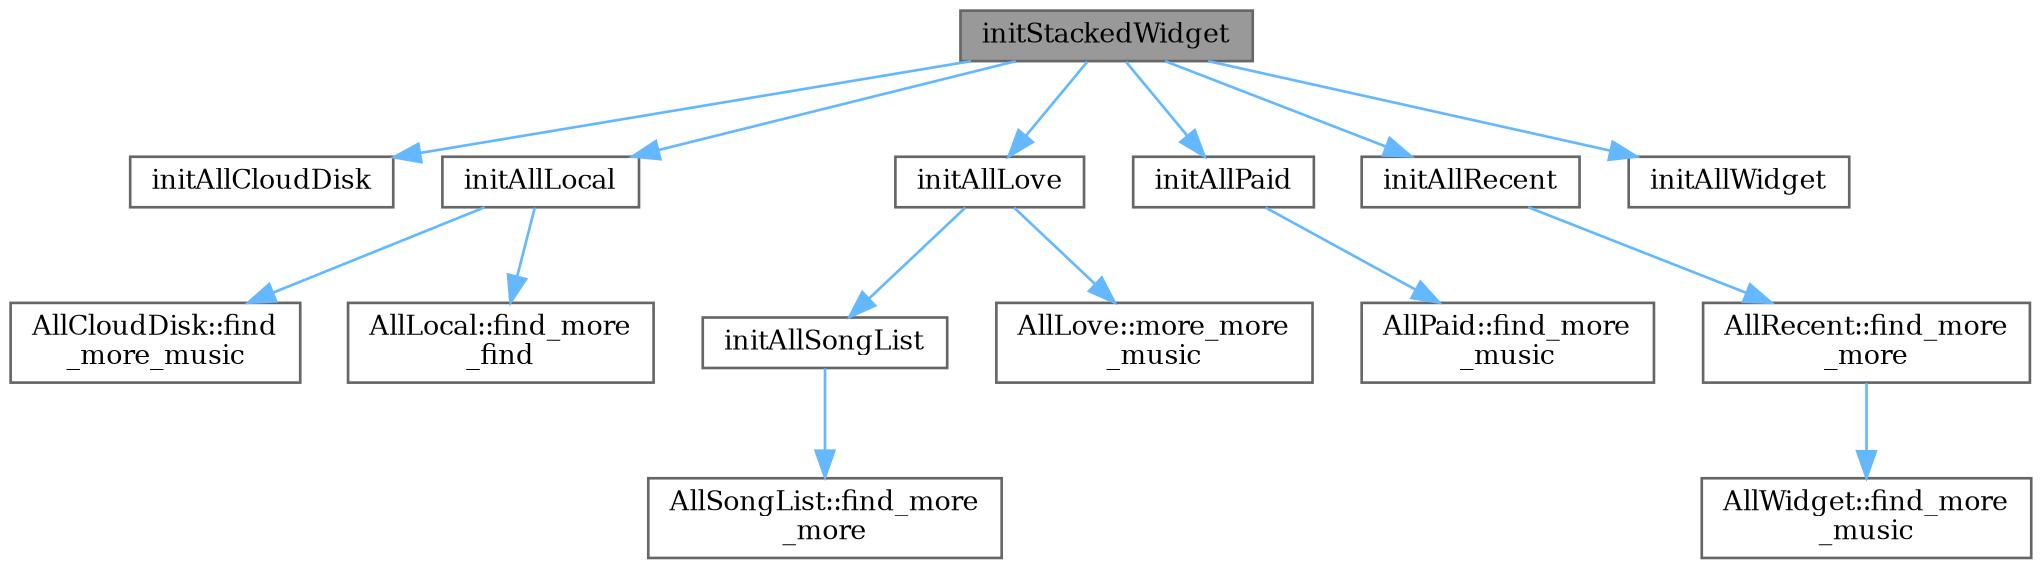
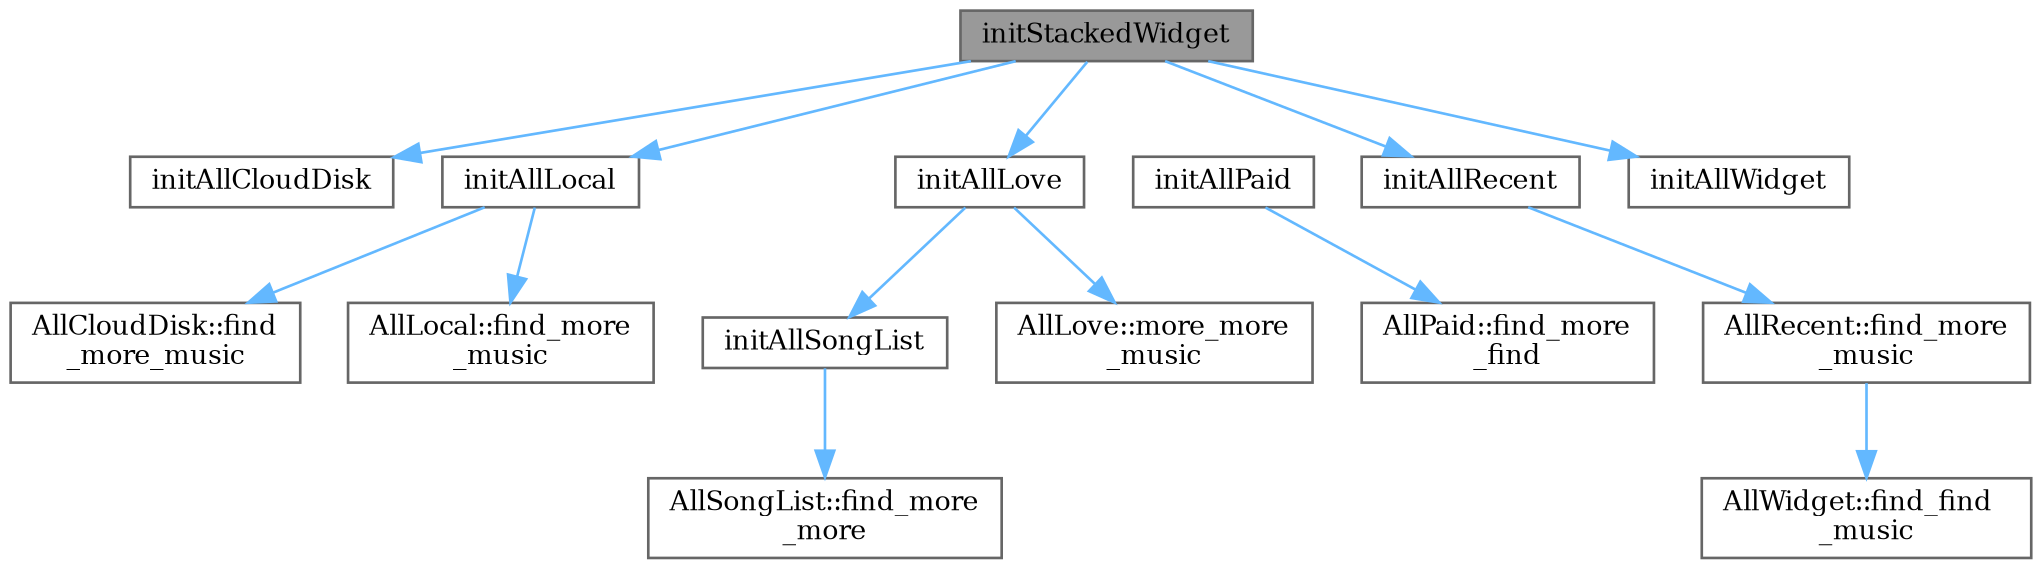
edge "initStackedWidget" -> "initAllPaid": removed
node "AllLocal::find_more _find": label "AllLocal::find_more _find" -> "AllLocal::find_more _music"
node "AllPaid::find_more _music": label "AllPaid::find_more _music" -> "AllPaid::find_more _find"
node "AllRecent::find_more _more": label "AllRecent::find_more _more" -> "AllRecent::find_more _music"
node "AllWidget::find_more _music": label "AllWidget::find_more _music" -> "AllWidget::find_find _music"
